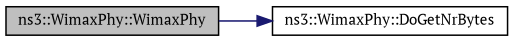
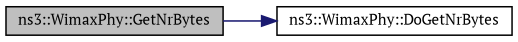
node "ns3::WimaxPhy::WimaxPhy": label "ns3::WimaxPhy::WimaxPhy" -> "ns3::WimaxPhy::GetNrBytes"
